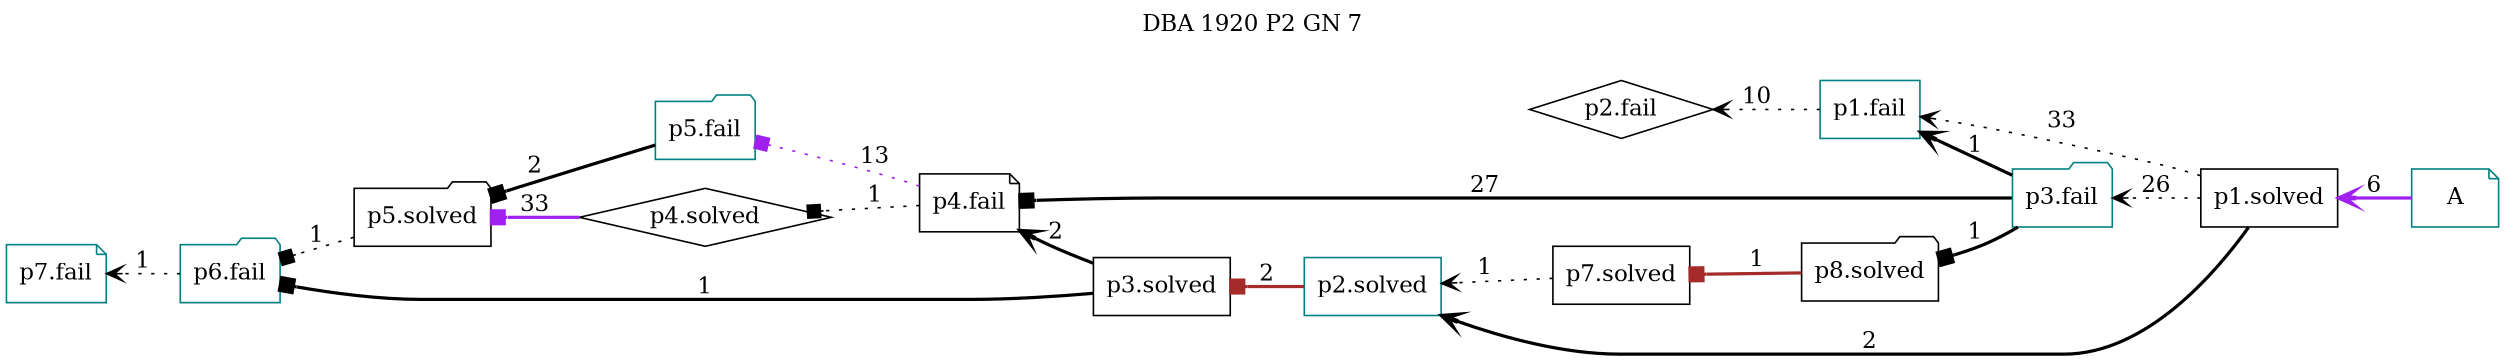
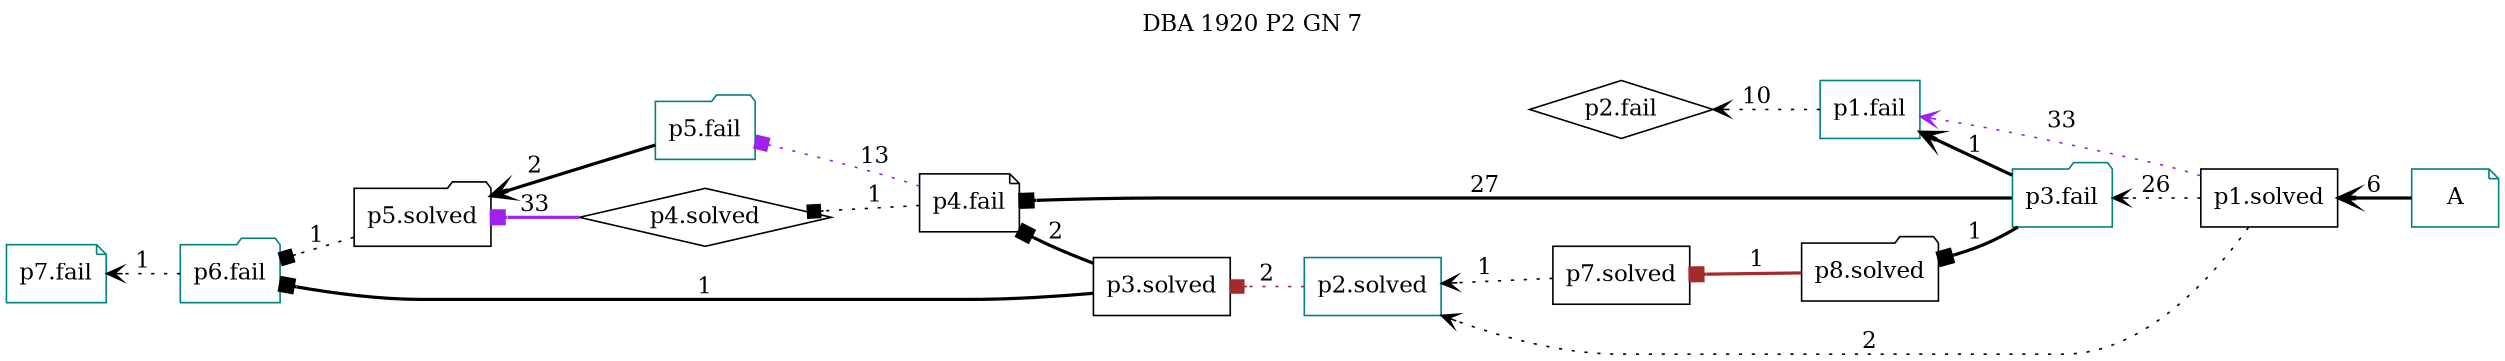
edge "p1.solved" -> "p1.fail": color black -> purple
edge "p5.fail" -> "p5.solved": arrowhead box -> vee
edge "A" -> "p1.solved": color purple -> black
edge "p3.solved" -> "p4.fail": arrowhead vee -> box
edge "p2.solved" -> "p3.solved": style bold -> dotted
edge "p1.solved" -> "p2.solved": style bold -> dotted
